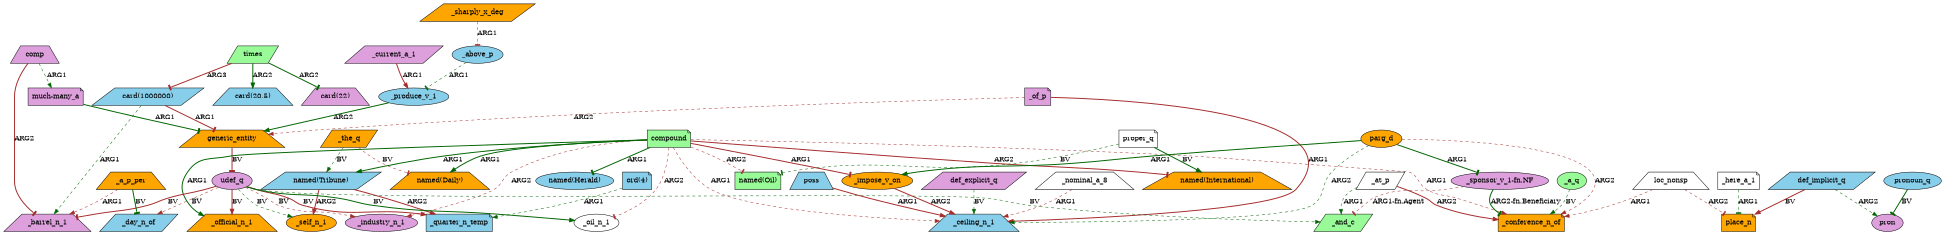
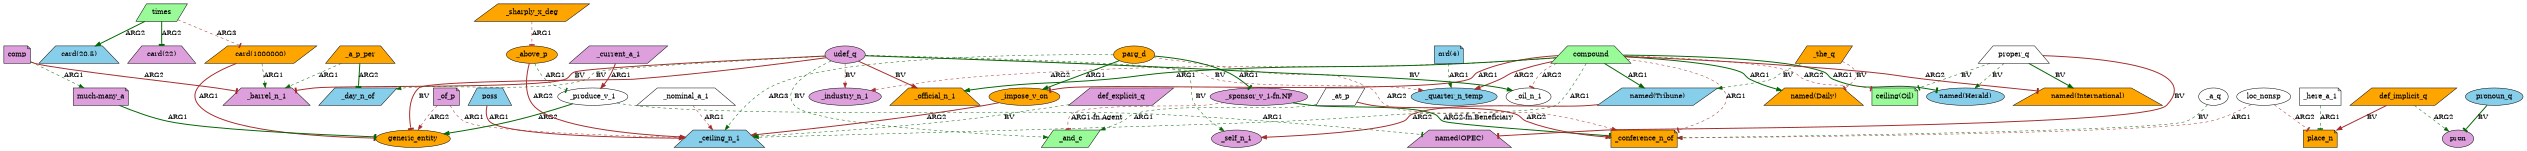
node "comp": shape trapezium -> note
node "_above_p": fillcolor skyblue -> orange
edge "proper_q" -> "named(Herald)": added, label "BV"
edge "times" -> "card(1000000)": style bold -> dashed
node "card(1000000)": fillcolor skyblue -> orange
node "_produce_v_1": fillcolor skyblue -> white
edge "_above_p" -> "_ceiling_n_1": added, label "ARG2"
node "generic_entity": shape trapezium -> ellipse
node "compound": shape note -> trapezium
node "proper_q": shape note -> trapezium
node "named(OPEC)": added
edge "compound" -> "_conference_n_of": arrowhead normal -> tee
edge "generic_entity" -> "udef_q": reversed
edge "_of_p" -> "_ceiling_n_1": style bold -> dashed
node "named(Oil)": label "named(Oil)" -> "ceiling(Oil)"
node "_nominal_a_8": label "_nominal_a_8" -> "_nominal_a_1"
edge "parg_d" -> "_ceiling_n_1": label "ARG2" -> "ARG3"
node "_a_q": fillcolor palegreen -> white
node "loc_nonsp": shape trapezium -> ellipse
node "def_implicit_q": fillcolor skyblue -> orange
edge "udef_q" -> "_day_n_of": color brown -> darkgreen
edge "named(Tribune)" -> "_quarter_n_temp": now "compound" -> "_quarter_n_temp"
edge "_a_p_per" -> "_barrel_n_1": color brown -> darkgreen
edge "_a_p_per" -> "_day_n_of": label "BV" -> "ARG2"
edge "compound" -> "_ceiling_n_1": color brown -> darkgreen
edge "udef_q" -> "_quarter_n_temp": style bold -> dashed
node "_self_n_1": fillcolor orange -> plum
node "_quarter_n_temp": shape note -> ellipse
